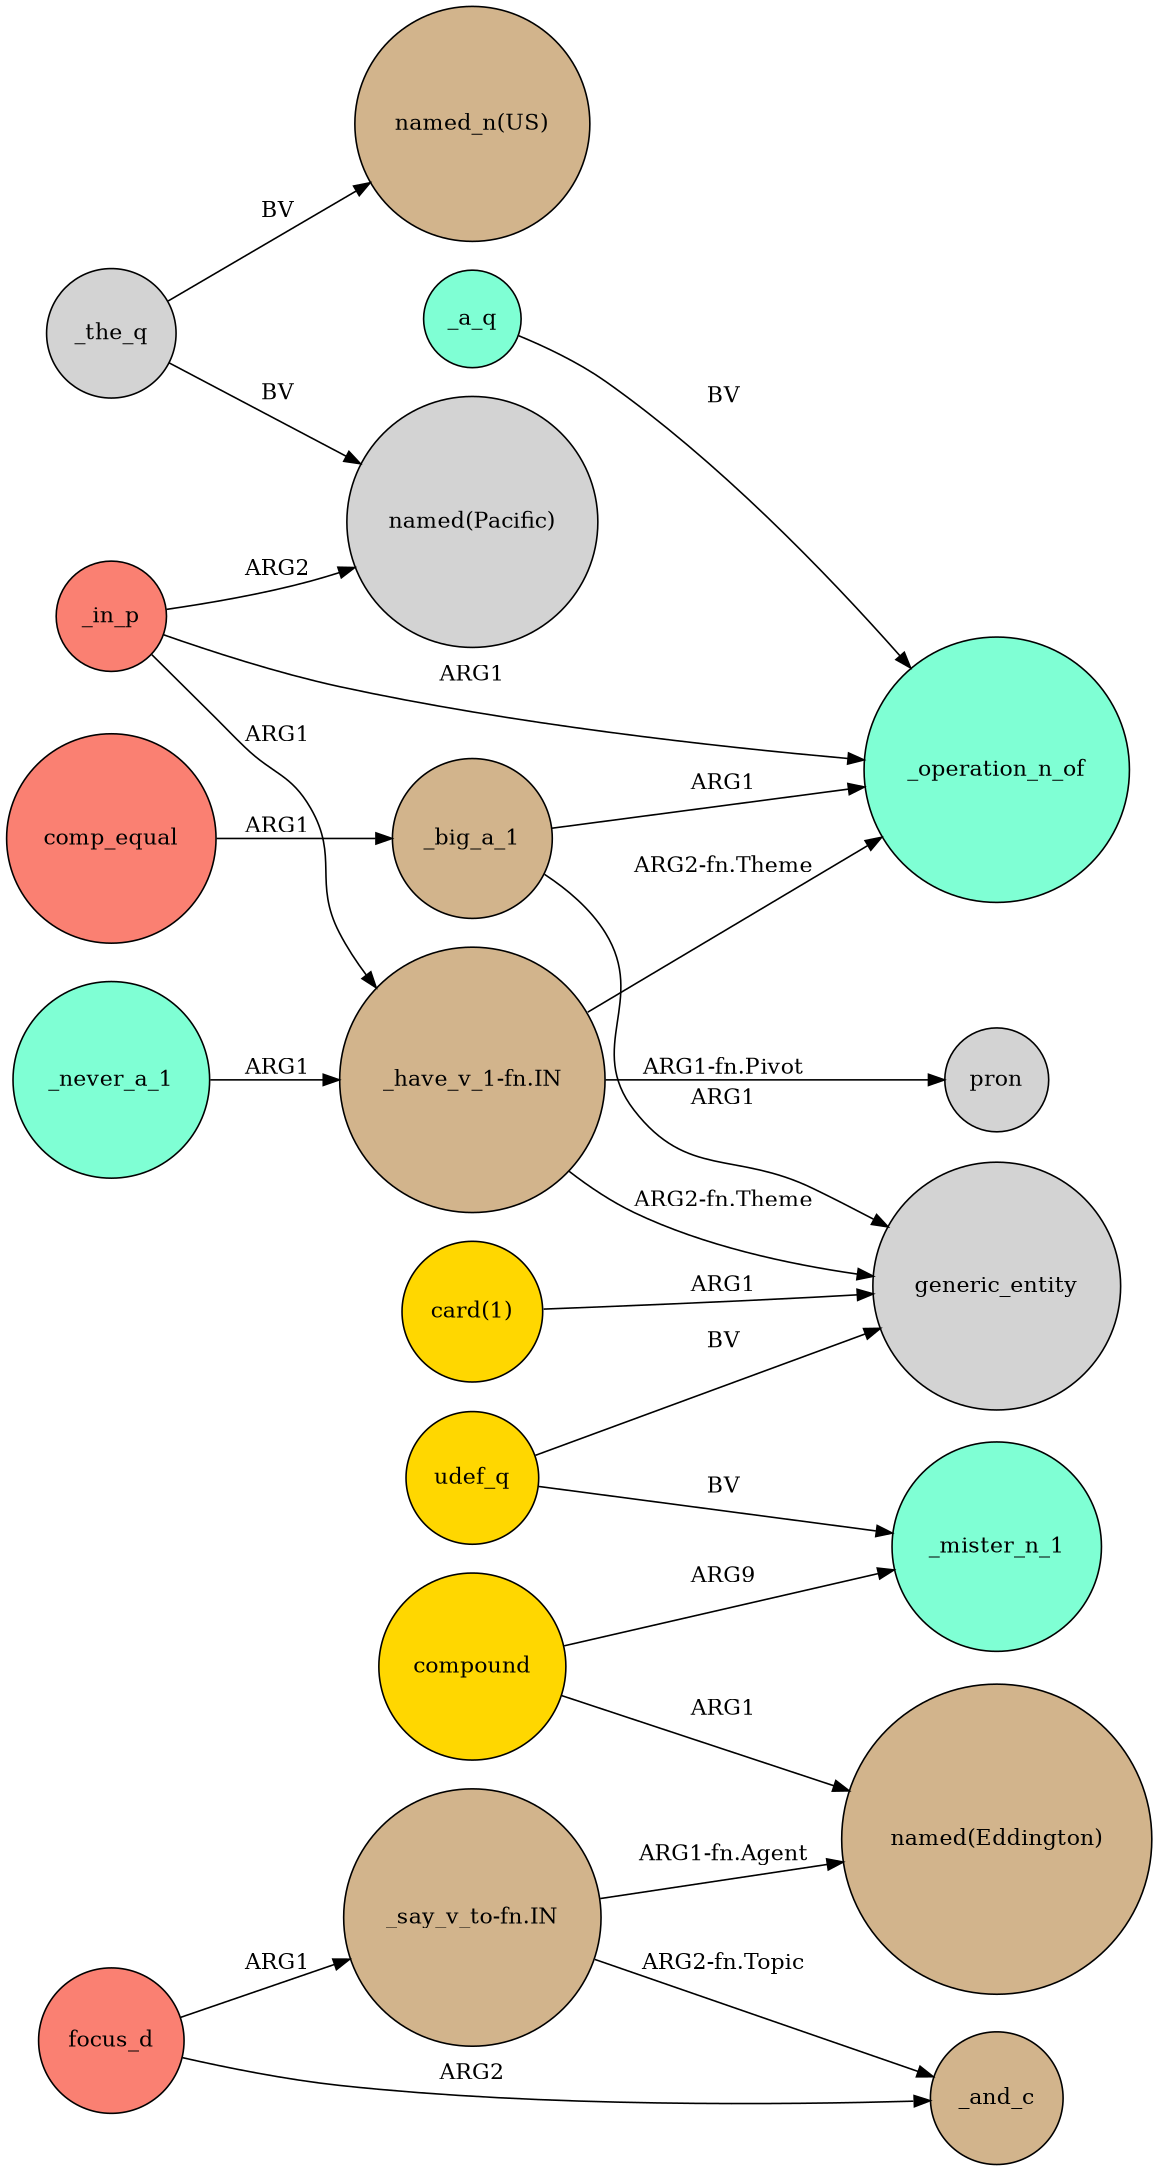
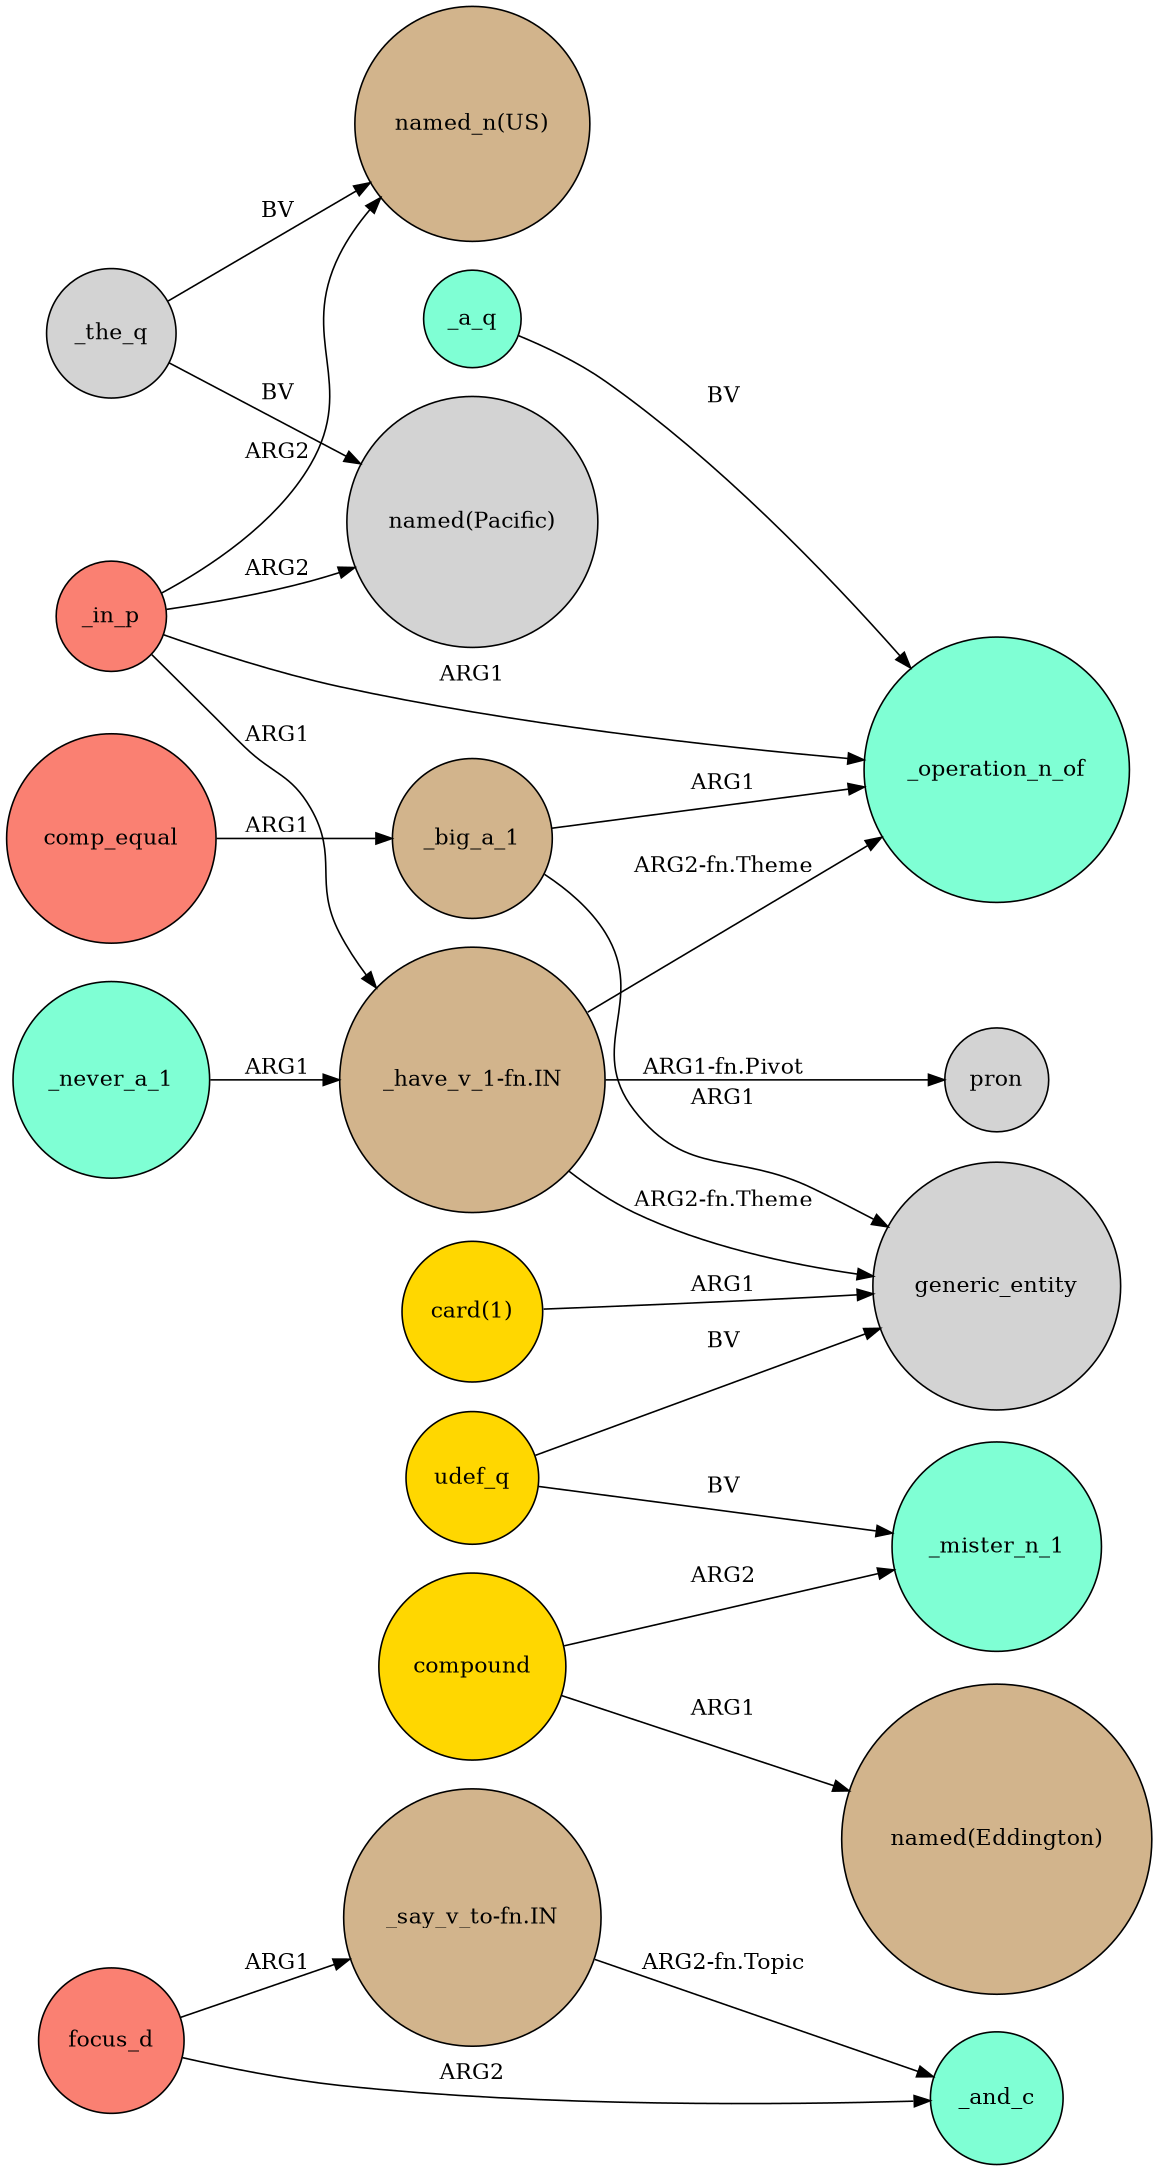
edge "_in_p" -> "named_n(US)": added, label "ARG2"
edge "compound" -> "_mister_n_1": label "ARG9" -> "ARG2"
edge "_say_v_to-fn.IN" -> "named(Eddington)": removed, label "ARG1-fn.Agent"
node "_and_c": fillcolor tan -> aquamarine
